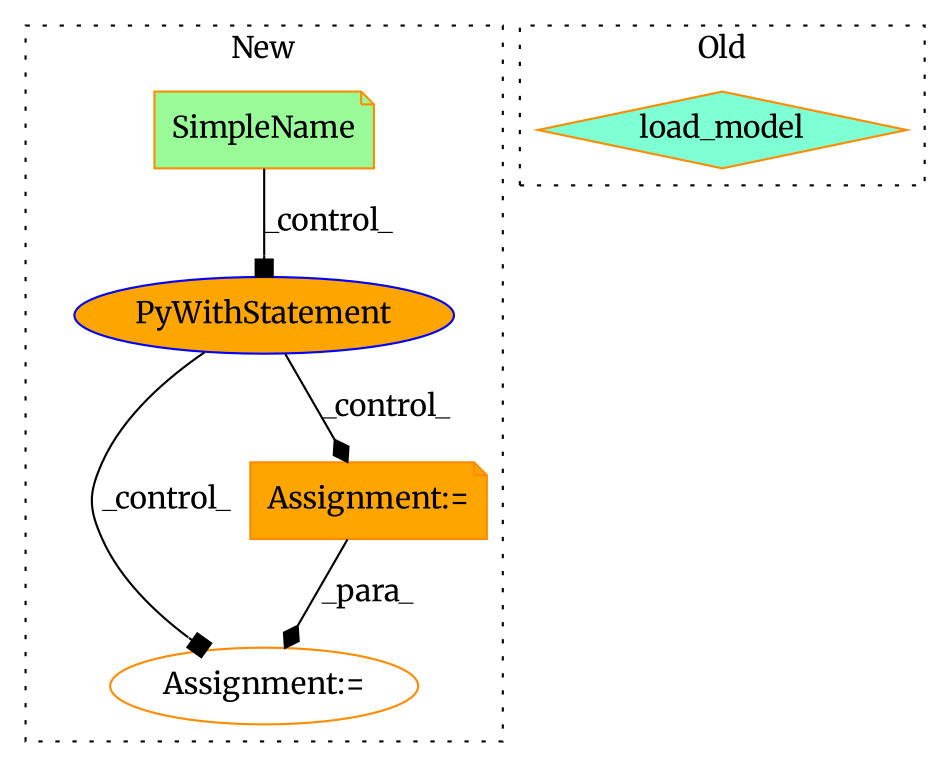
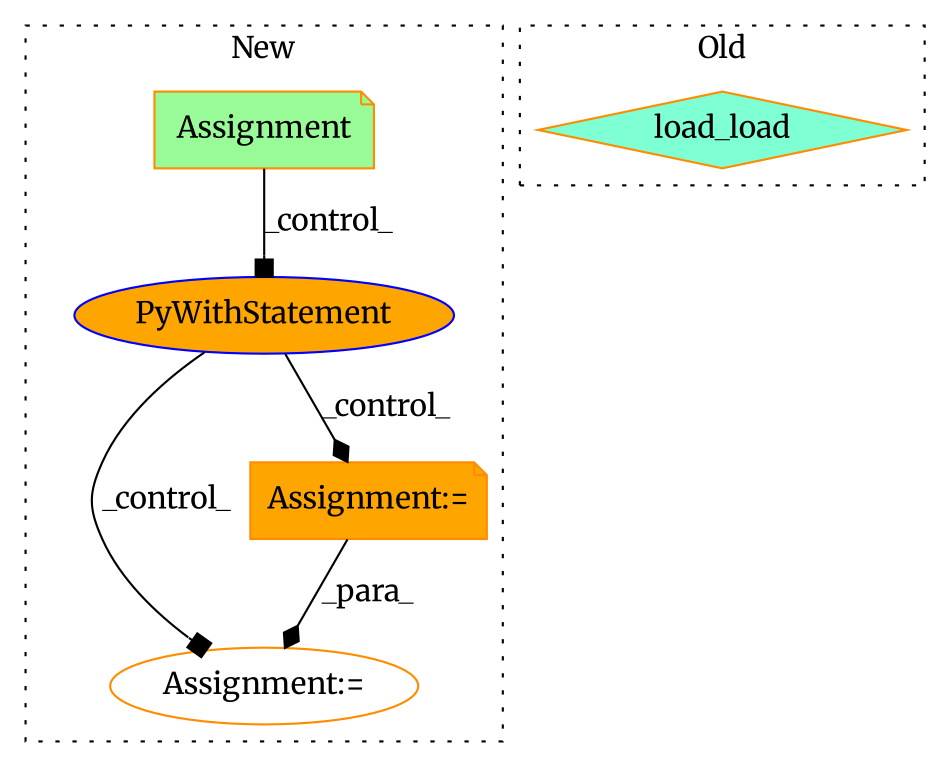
node "SimpleName": label "SimpleName" -> "Assignment"
node "load_model": label "load_model" -> "load_load"
